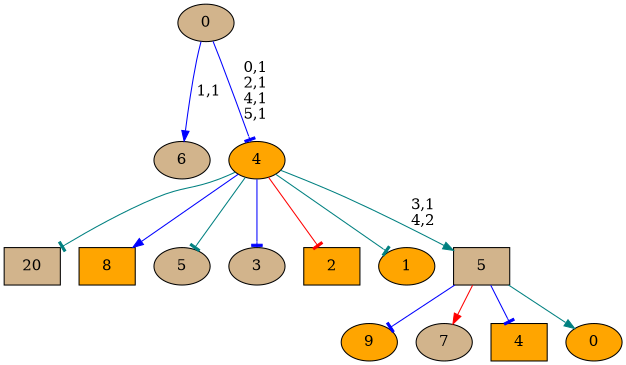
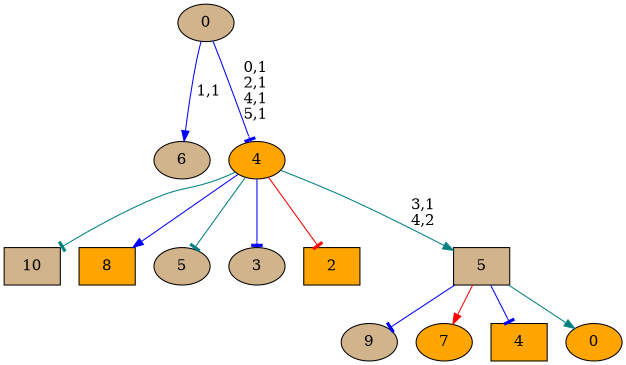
node "20": label "20" -> "10"
node "1": removed
node "9": fillcolor orange -> tan
node "7": fillcolor tan -> orange
